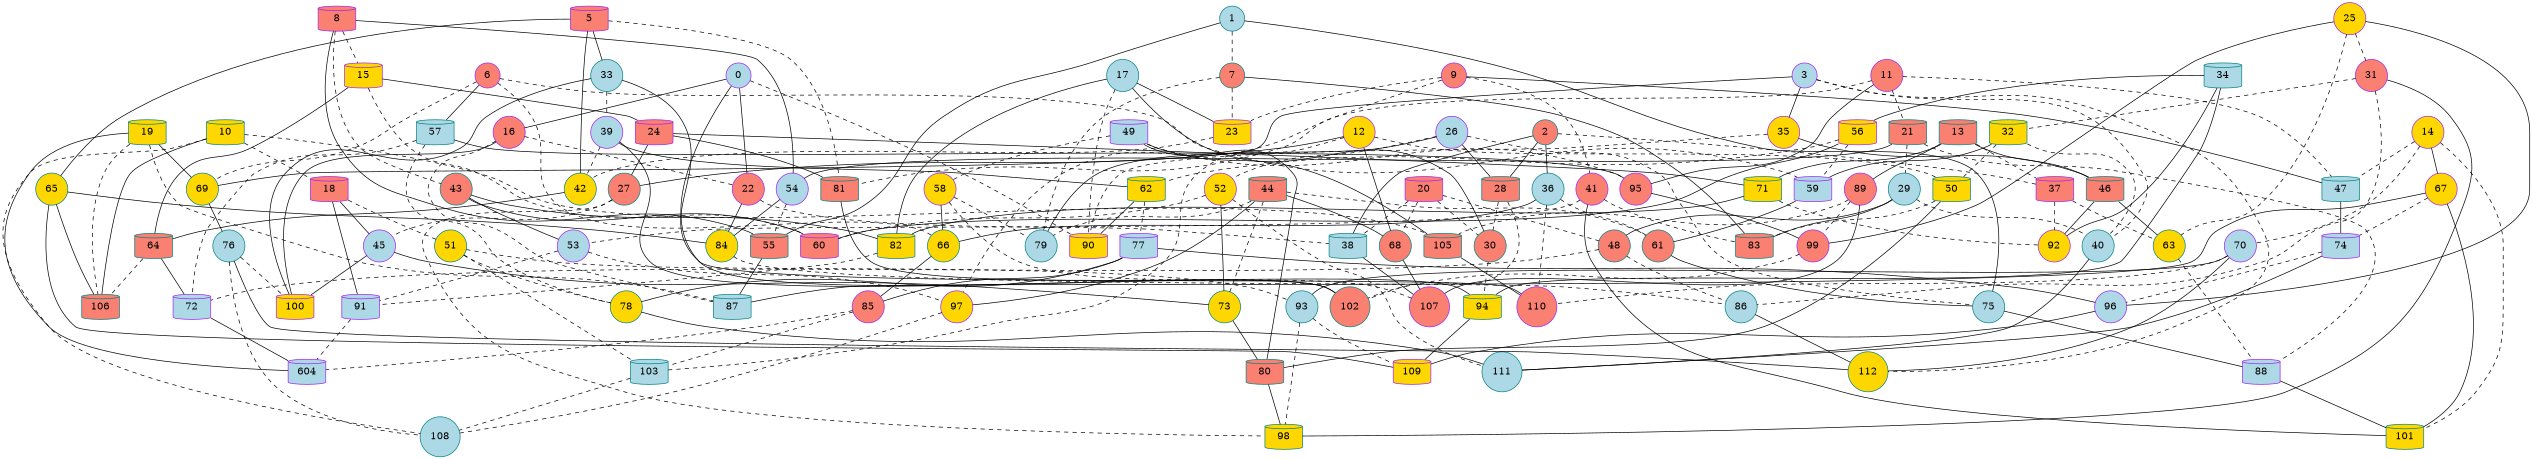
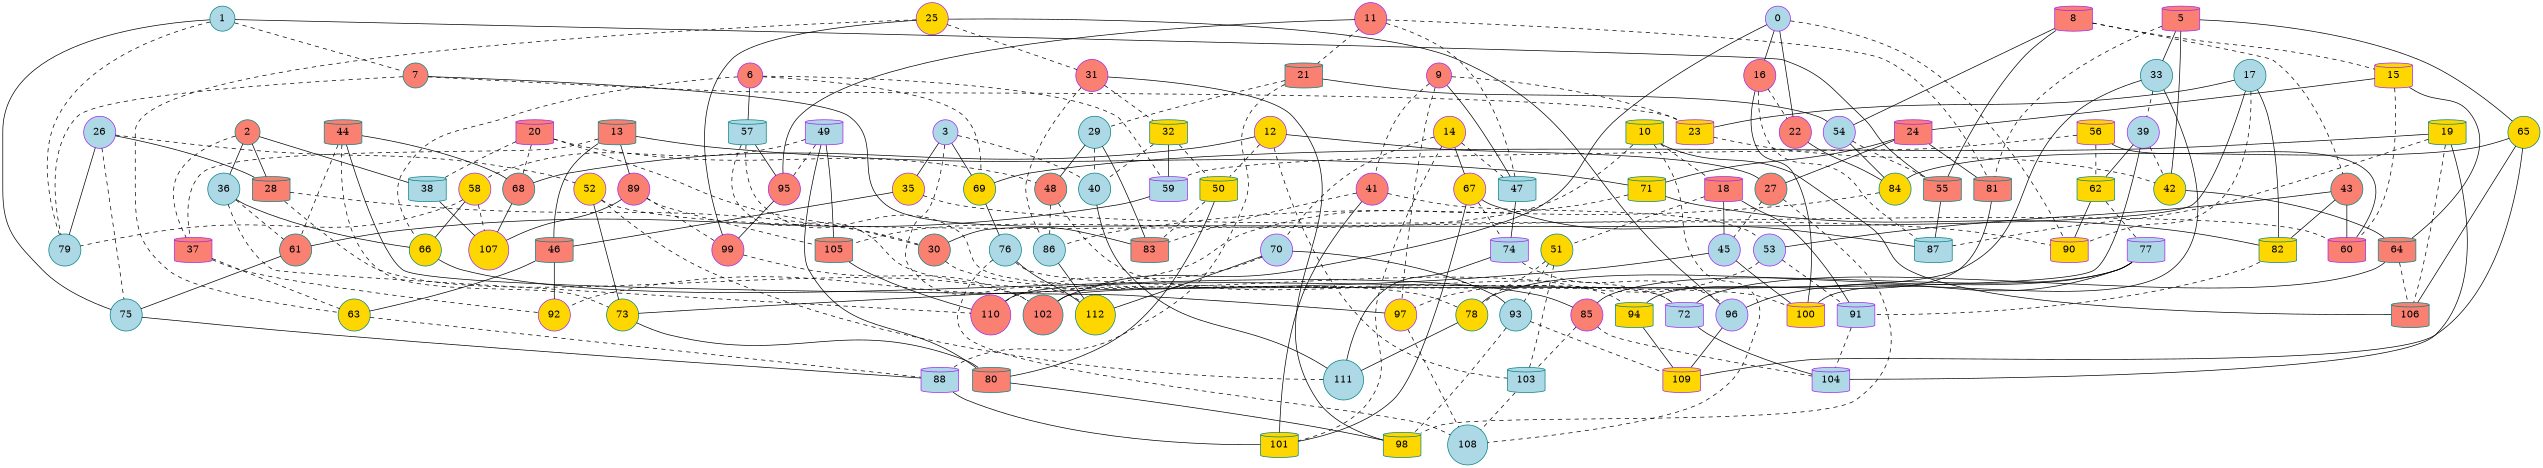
node "34": removed
edge "44" -- "79": now "1" -- "79"
edge "22" -- "38": removed
node "107": fillcolor salmon -> gold
node "604": label "604" -> "104"
